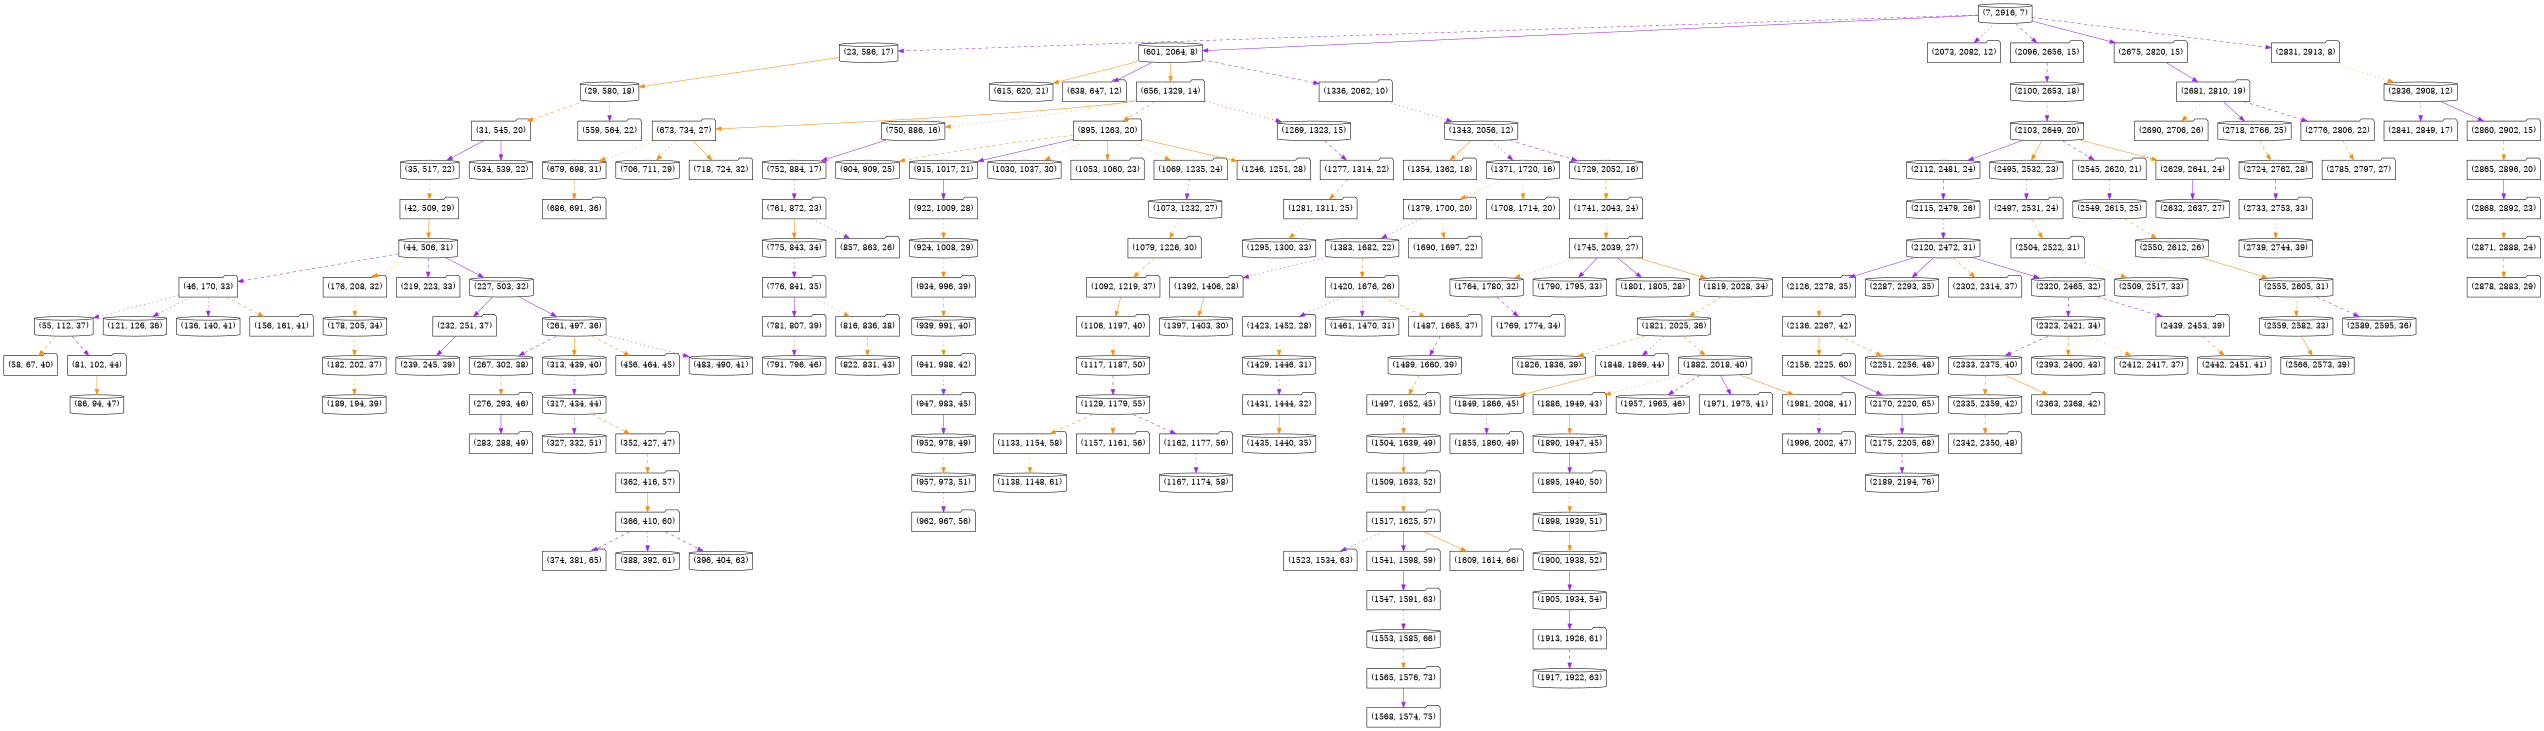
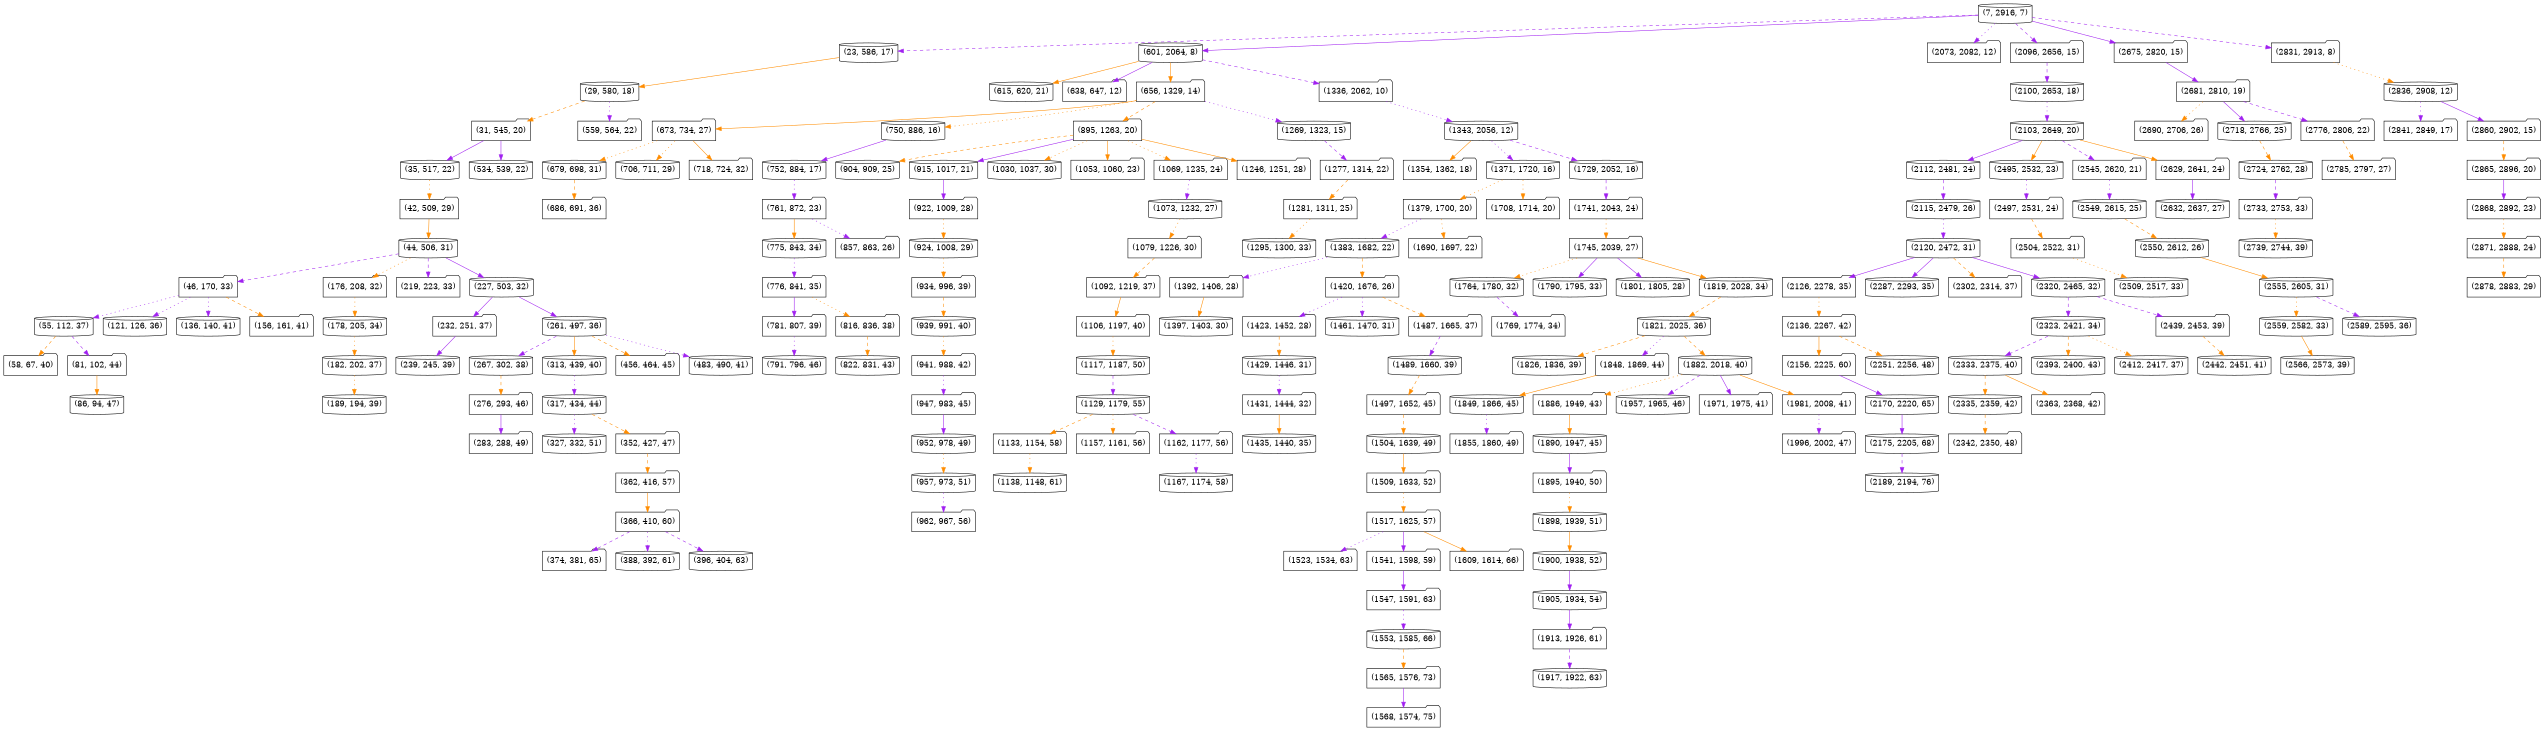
edge "(1729, 2052, 16)" -> "(1741, 2043, 24)": color darkorange -> purple
edge "(1423, 1452, 28)" -> "(1429, 1446, 31)": style dotted -> dashed
